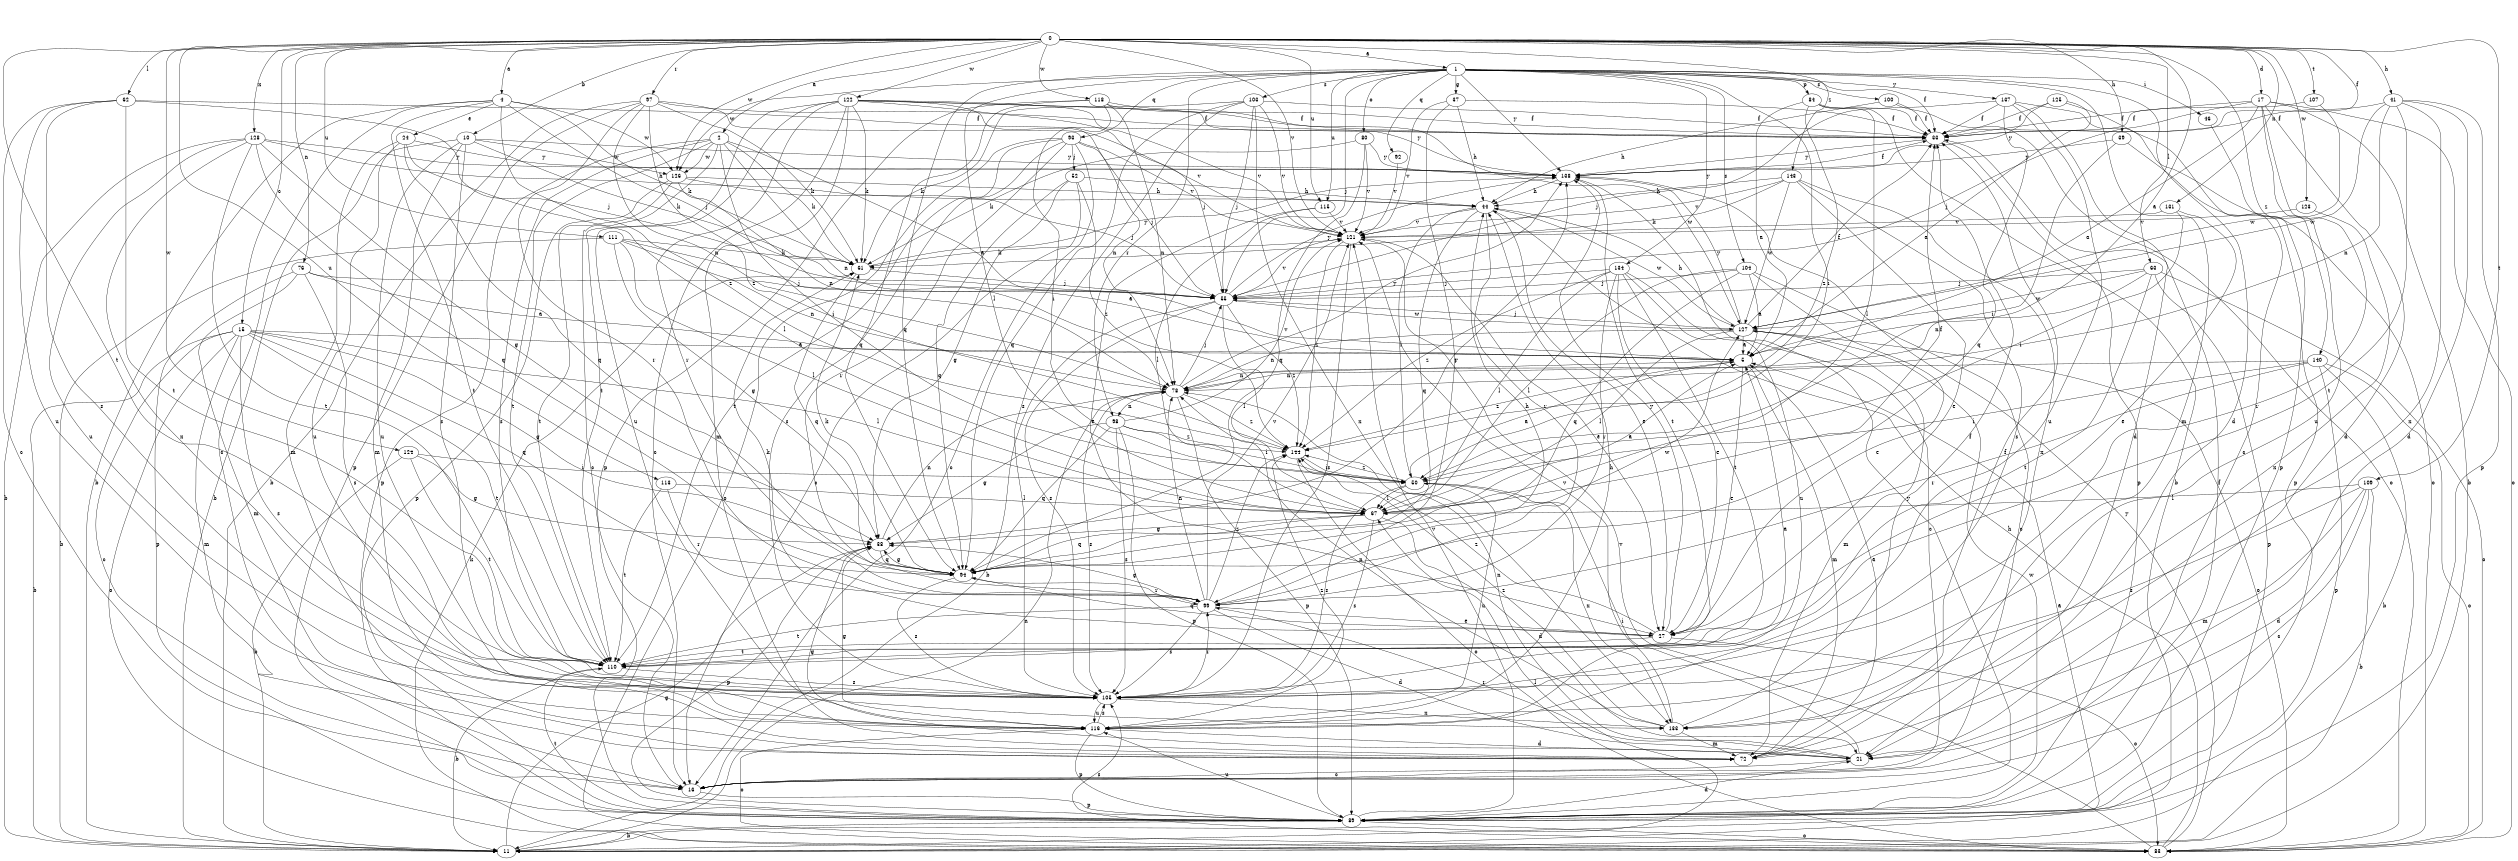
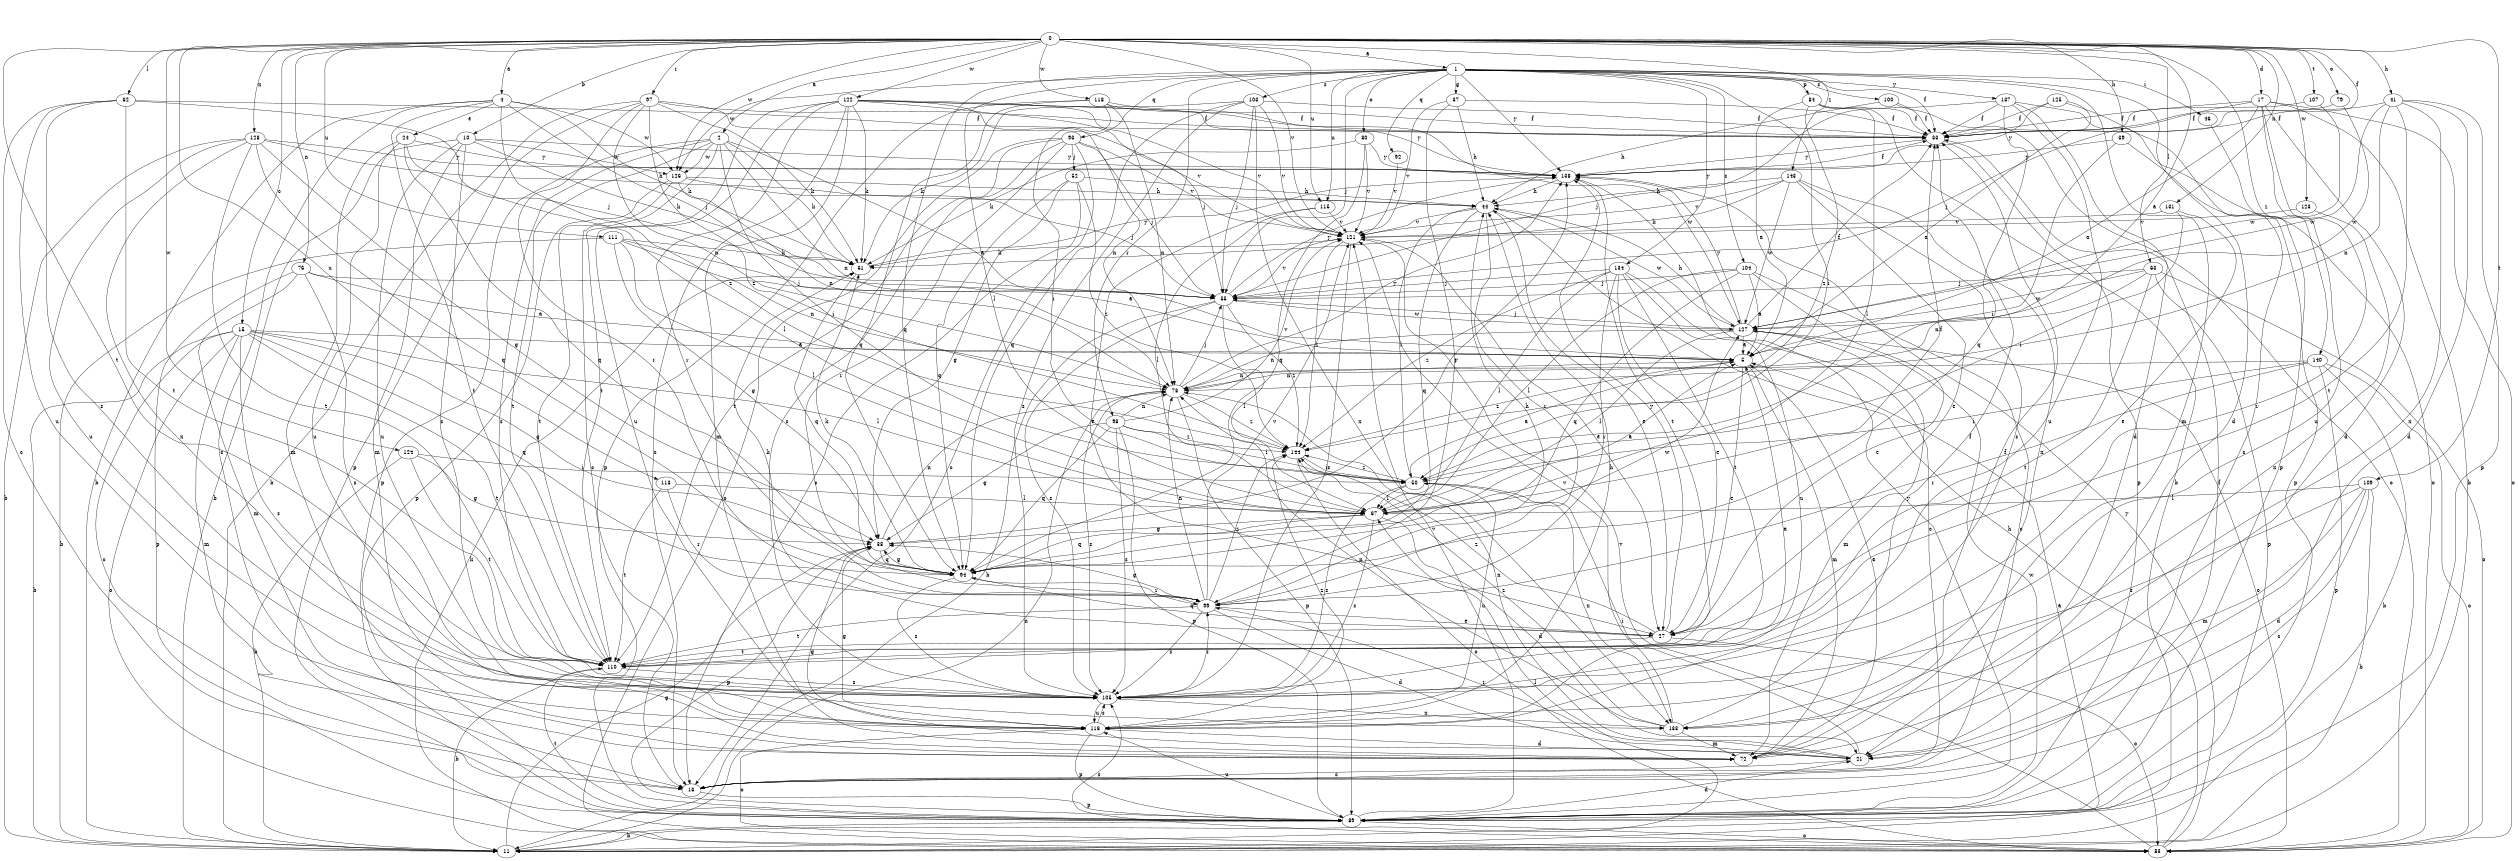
node "79": added
edge "61" -> "55": removed, label "j"
edge "78" -> "98": reversed
